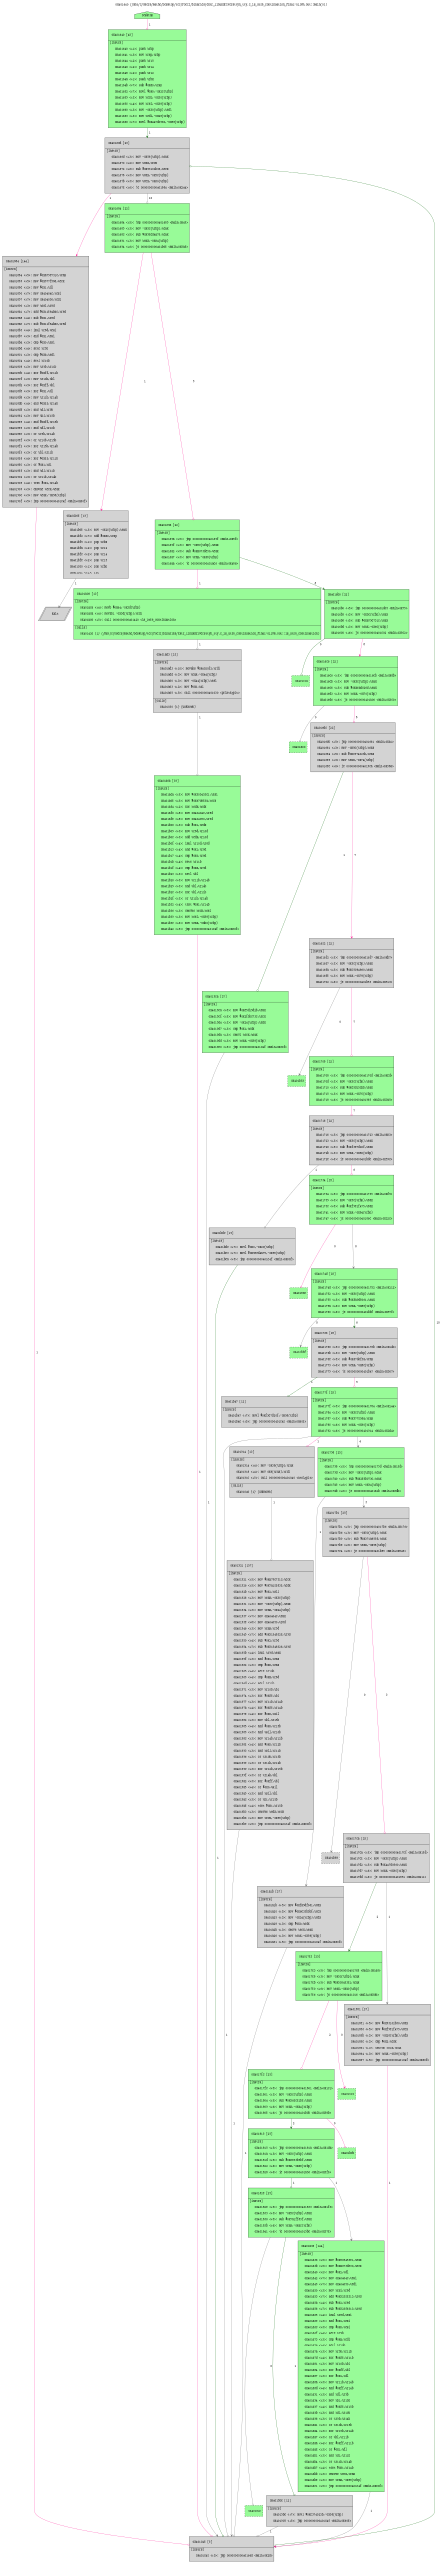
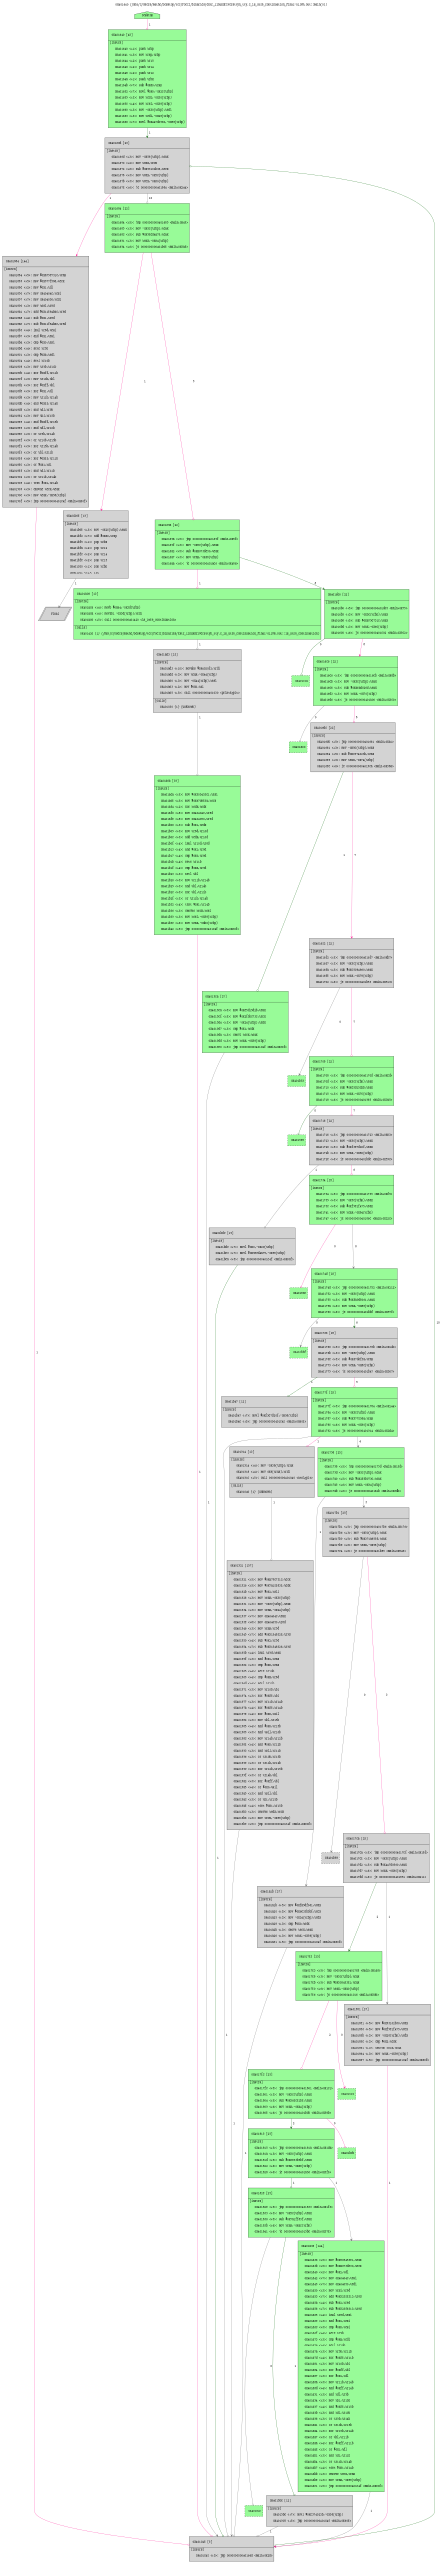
node "Exit": label "Exit" -> "Final"
node "0x4019e5": added
